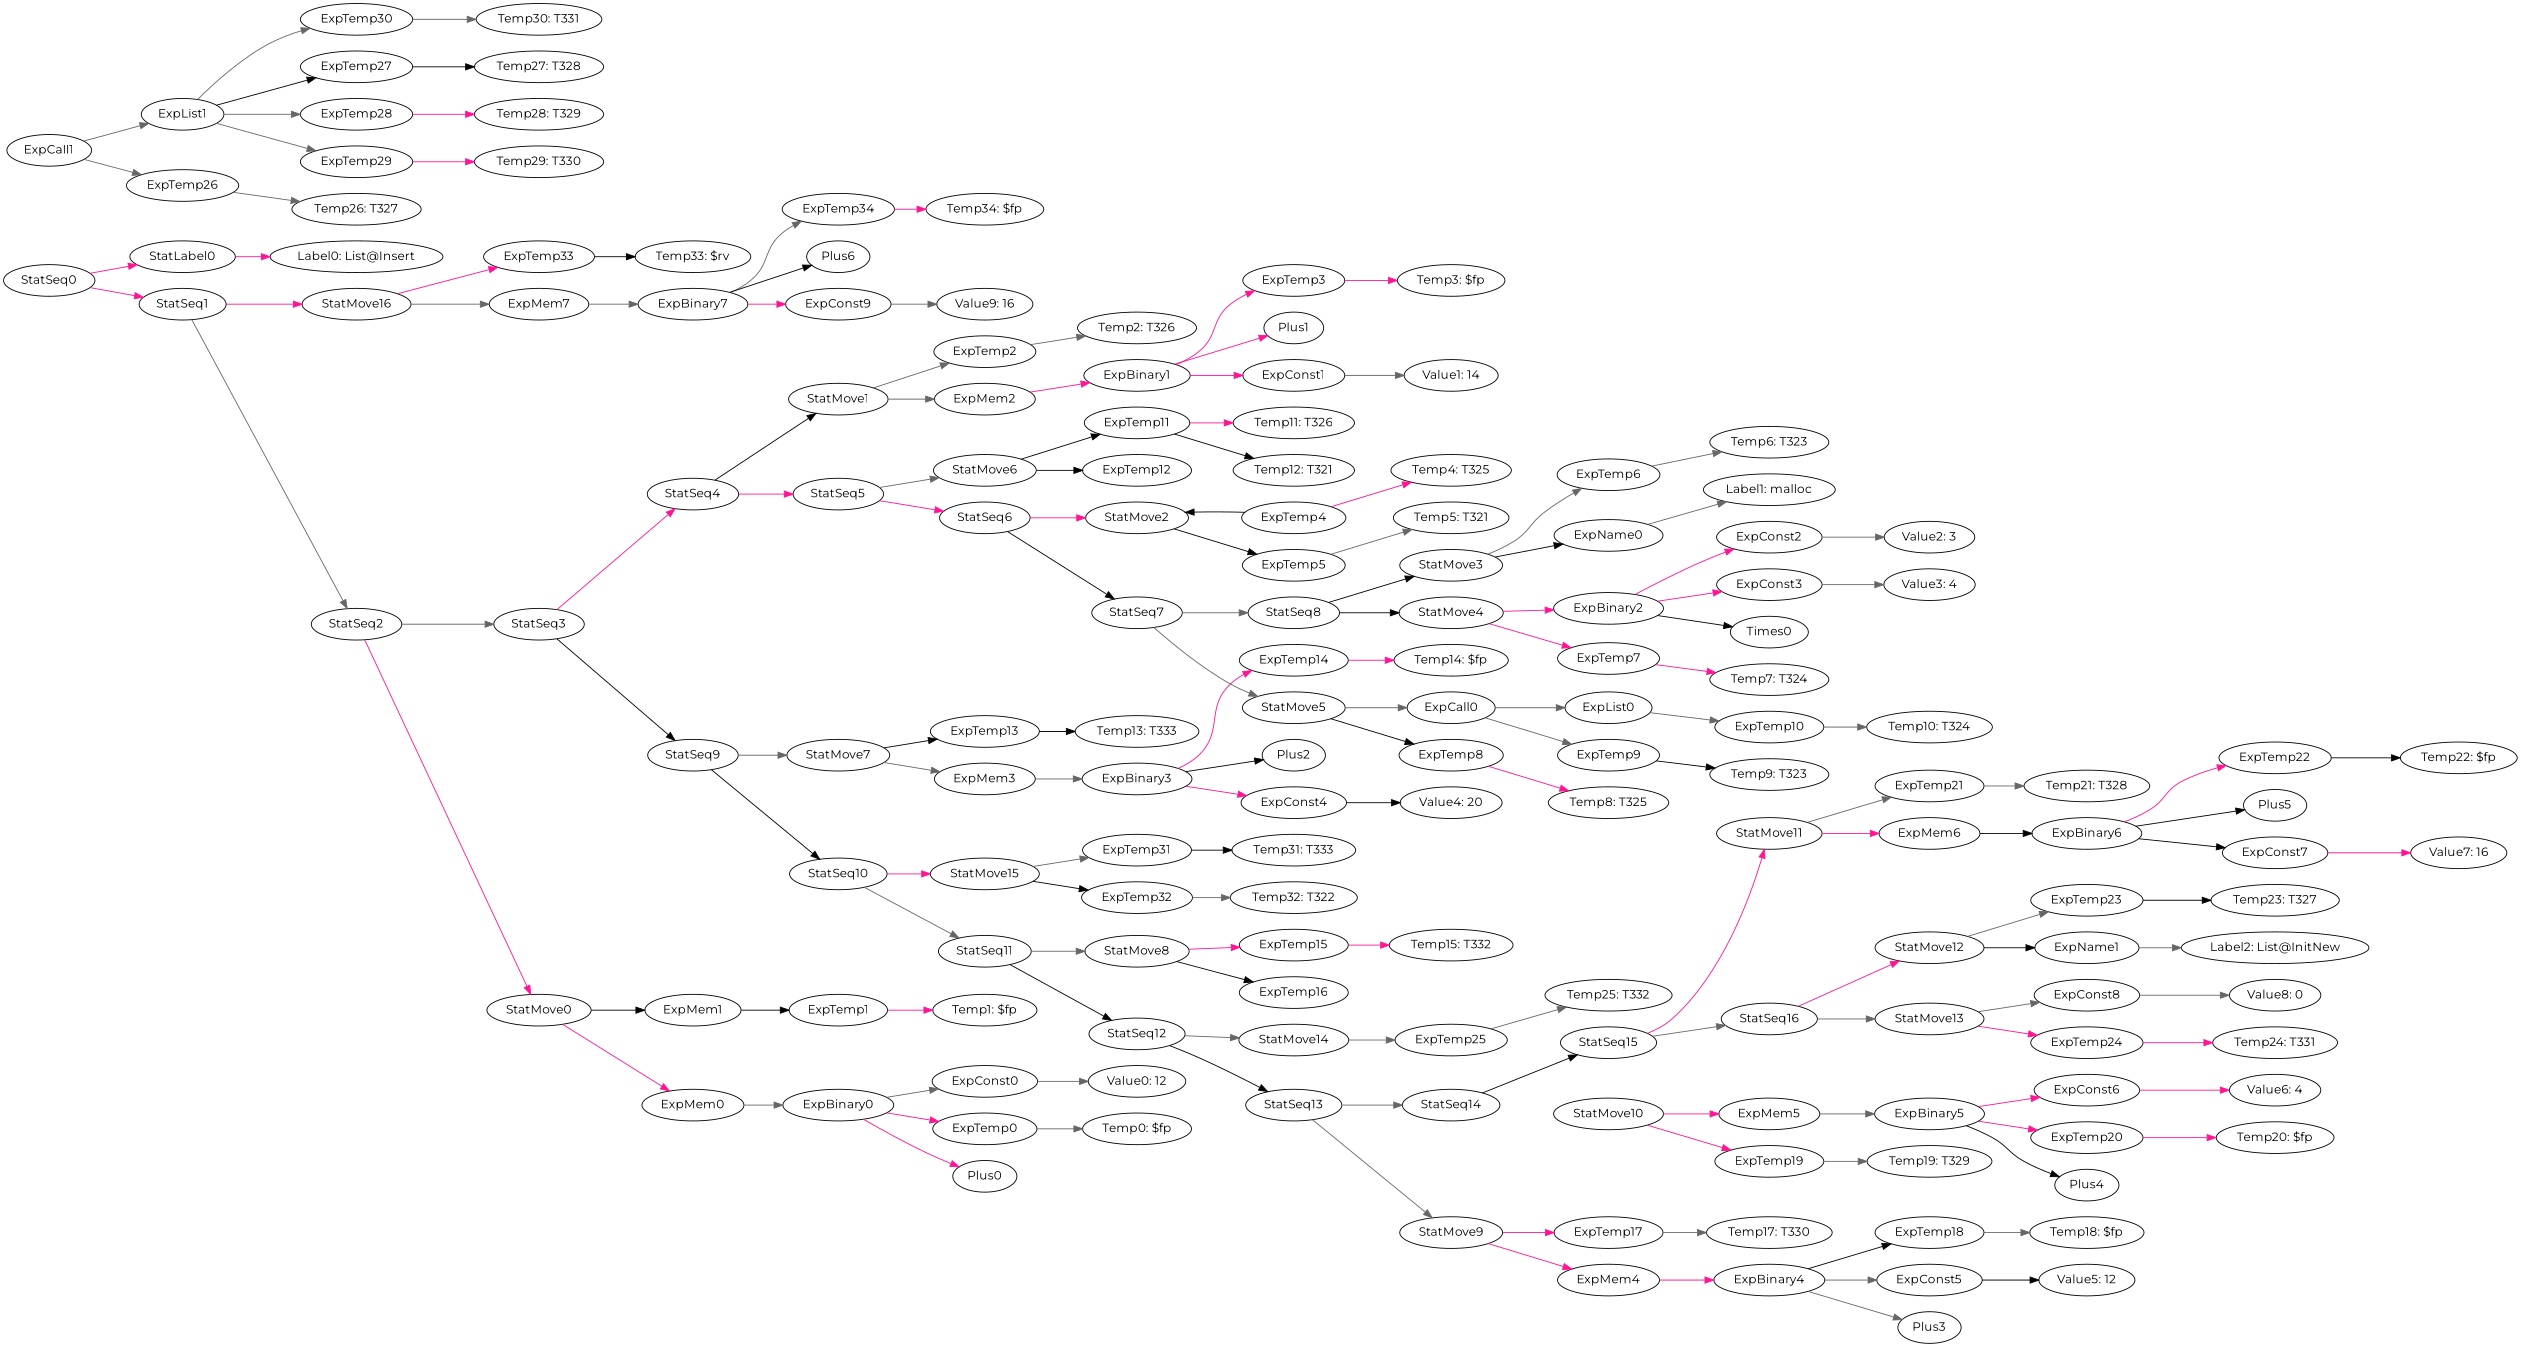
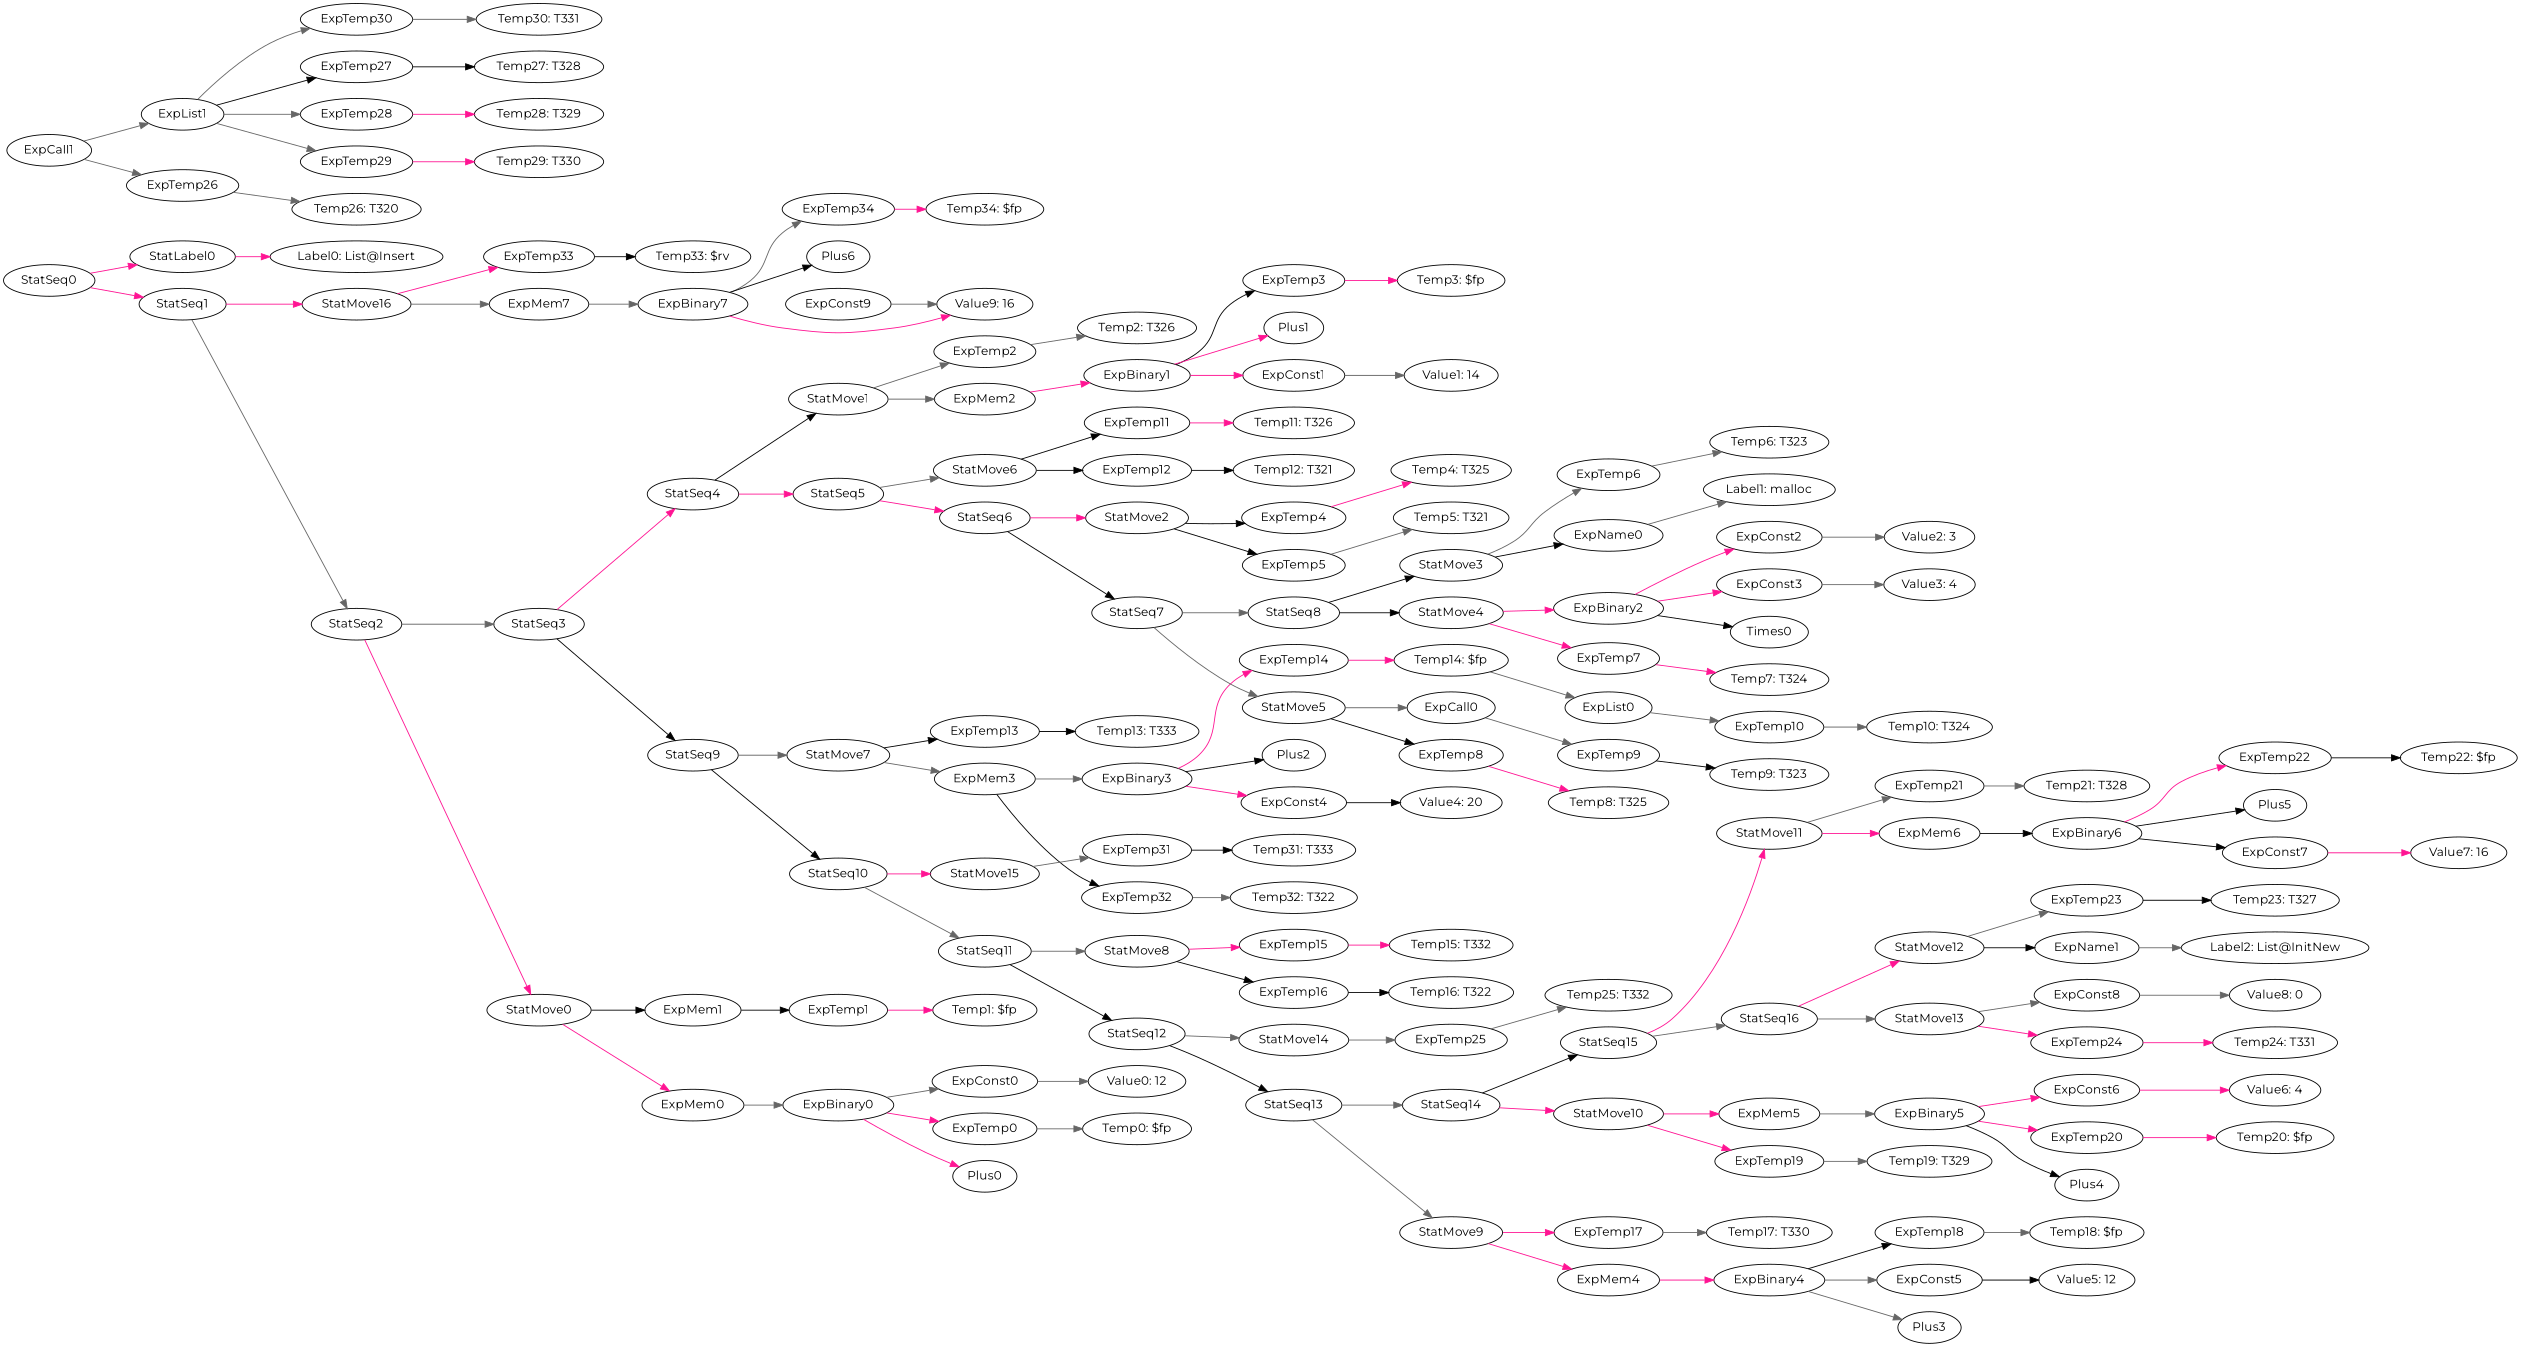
node "Temp26: T327": label "Temp26: T327" -> "Temp26: T320"
edge "ExpBinary7" -> "ExpConst9": now "ExpBinary7" -> "Value9: 16"
edge "ExpBinary1" -> "ExpTemp3": color deeppink -> black
edge "ExpTemp11" -> "Temp12: T321": now "ExpTemp12" -> "Temp12: T321"
edge "ExpTemp4" -> "StatMove2": reversed
edge "ExpCall0" -> "ExpList0": now "Temp14: $fp" -> "ExpList0"
edge "StatMove15" -> "ExpTemp32": now "ExpMem3" -> "ExpTemp32"
node "Temp16: T322": added
edge "StatSeq14" -> "StatMove10": added
